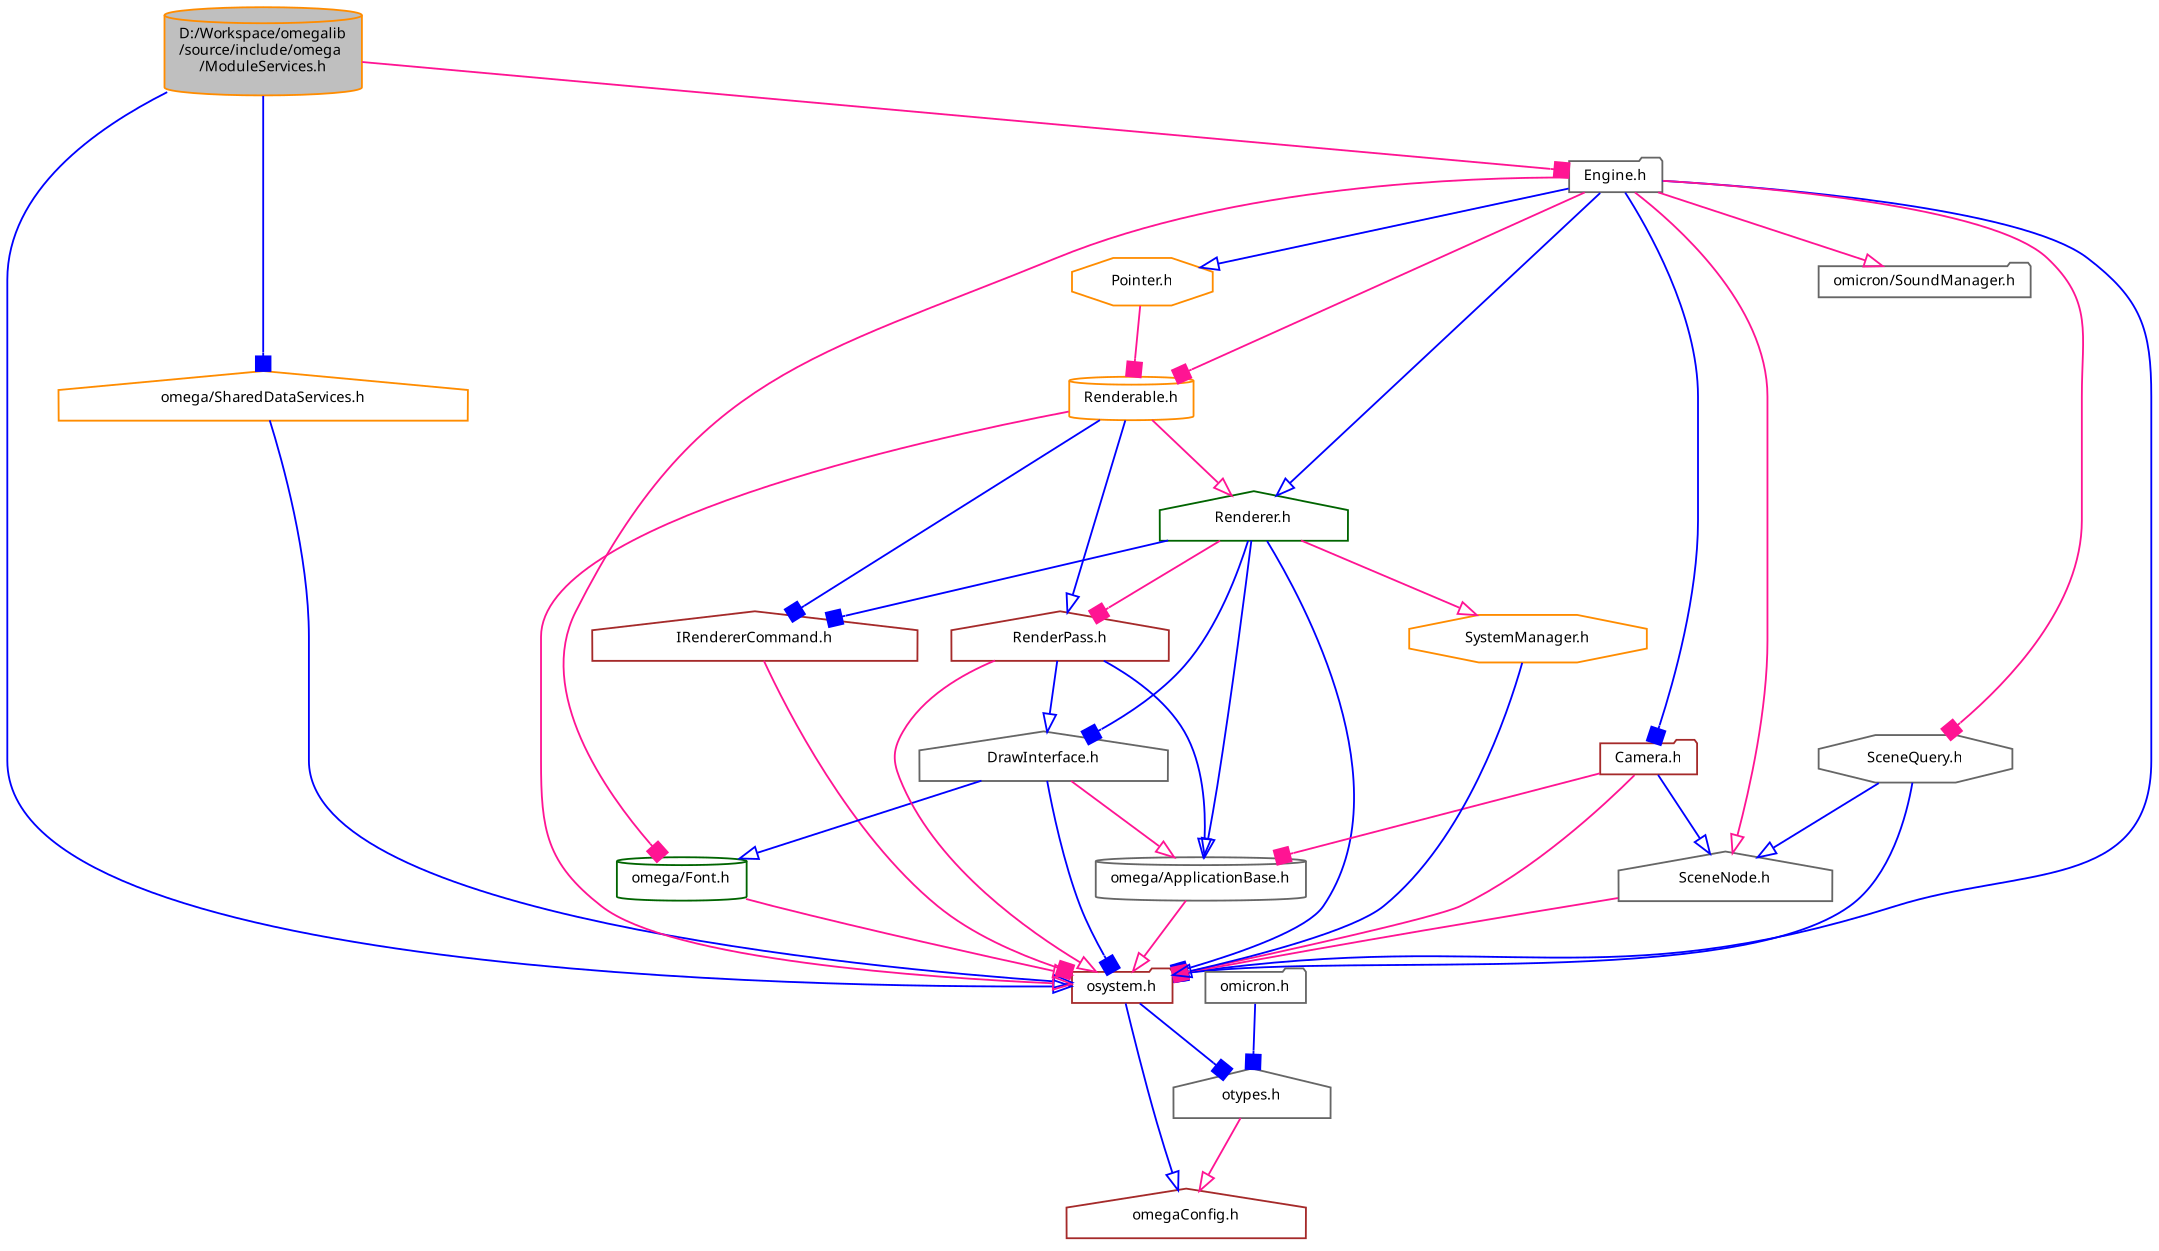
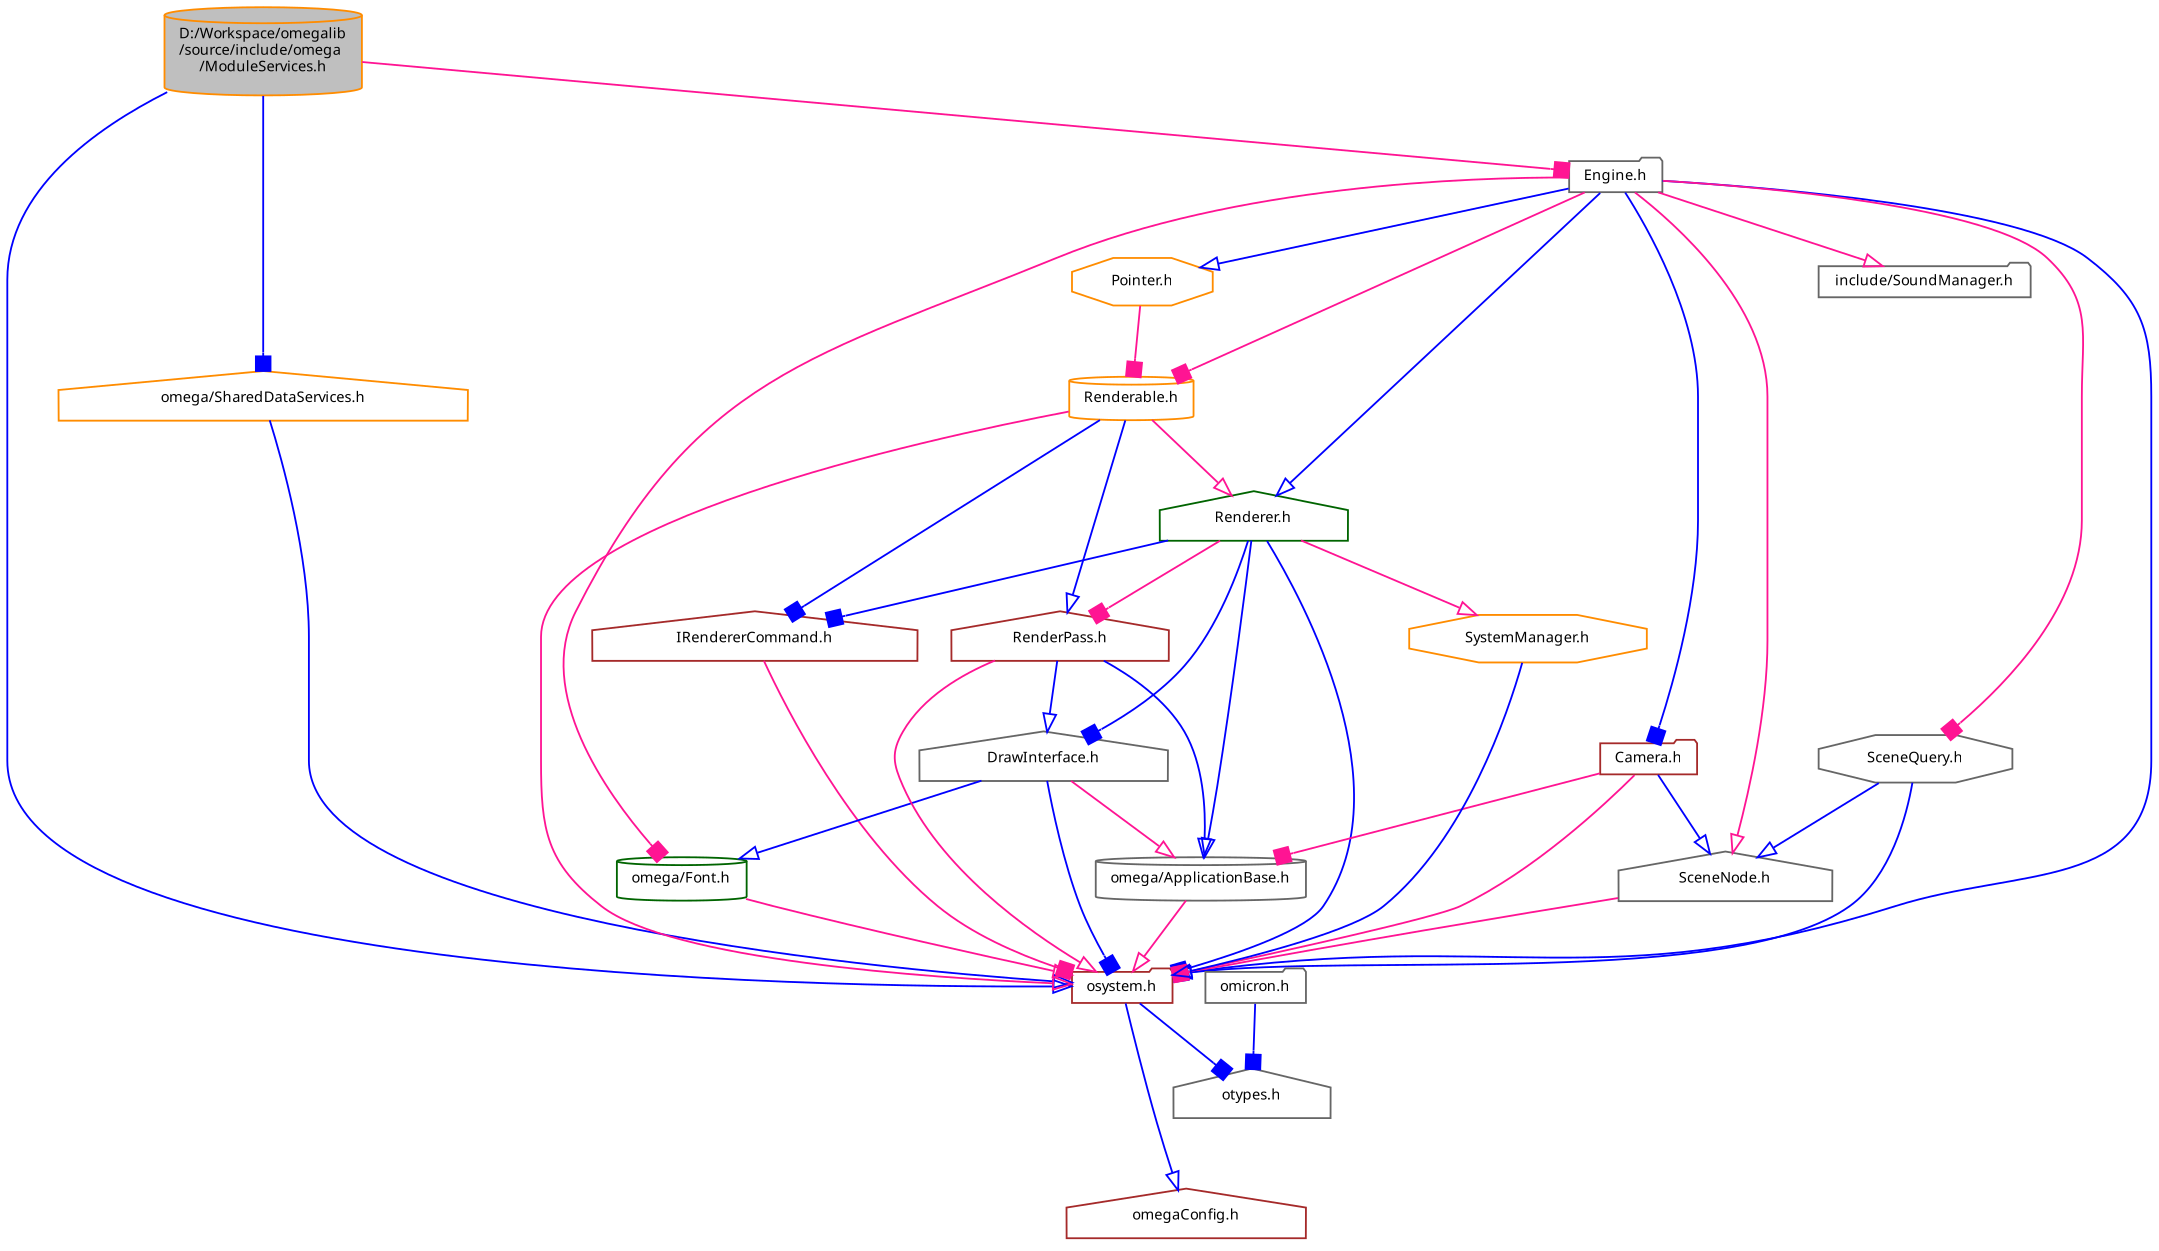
node "omicron/SoundManager.h": label "omicron/SoundManager.h" -> "include/SoundManager.h"
edge "SceneQuery.h" -> "osystem.h": arrowhead box -> onormal
edge "otypes.h" -> "omegaConfig.h": removed
